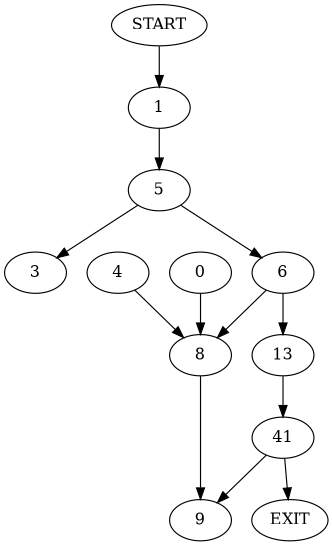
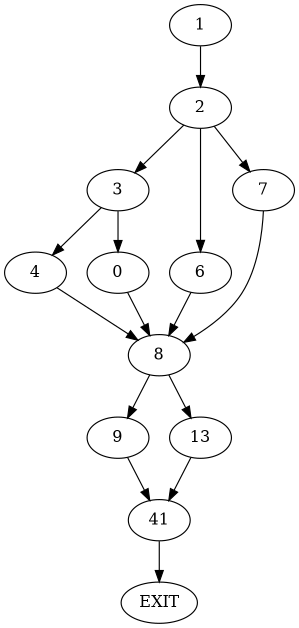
node "START": removed
node "5": label "5" -> "2"
node "7": added
edge "3" -> "0": added
edge "3" -> "4": added
edge "6" -> "13": now "8" -> "13"
edge "41" -> "9": reversed
